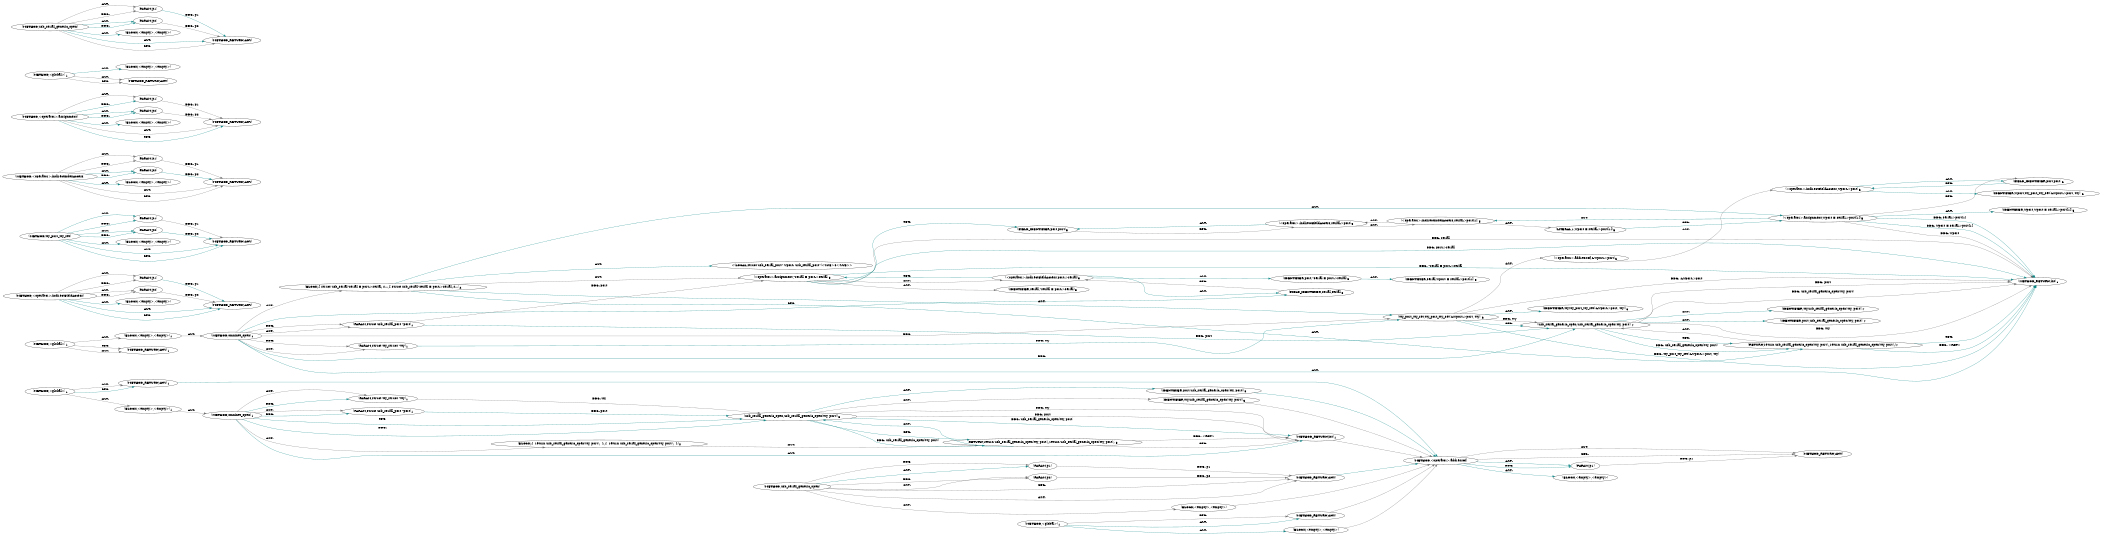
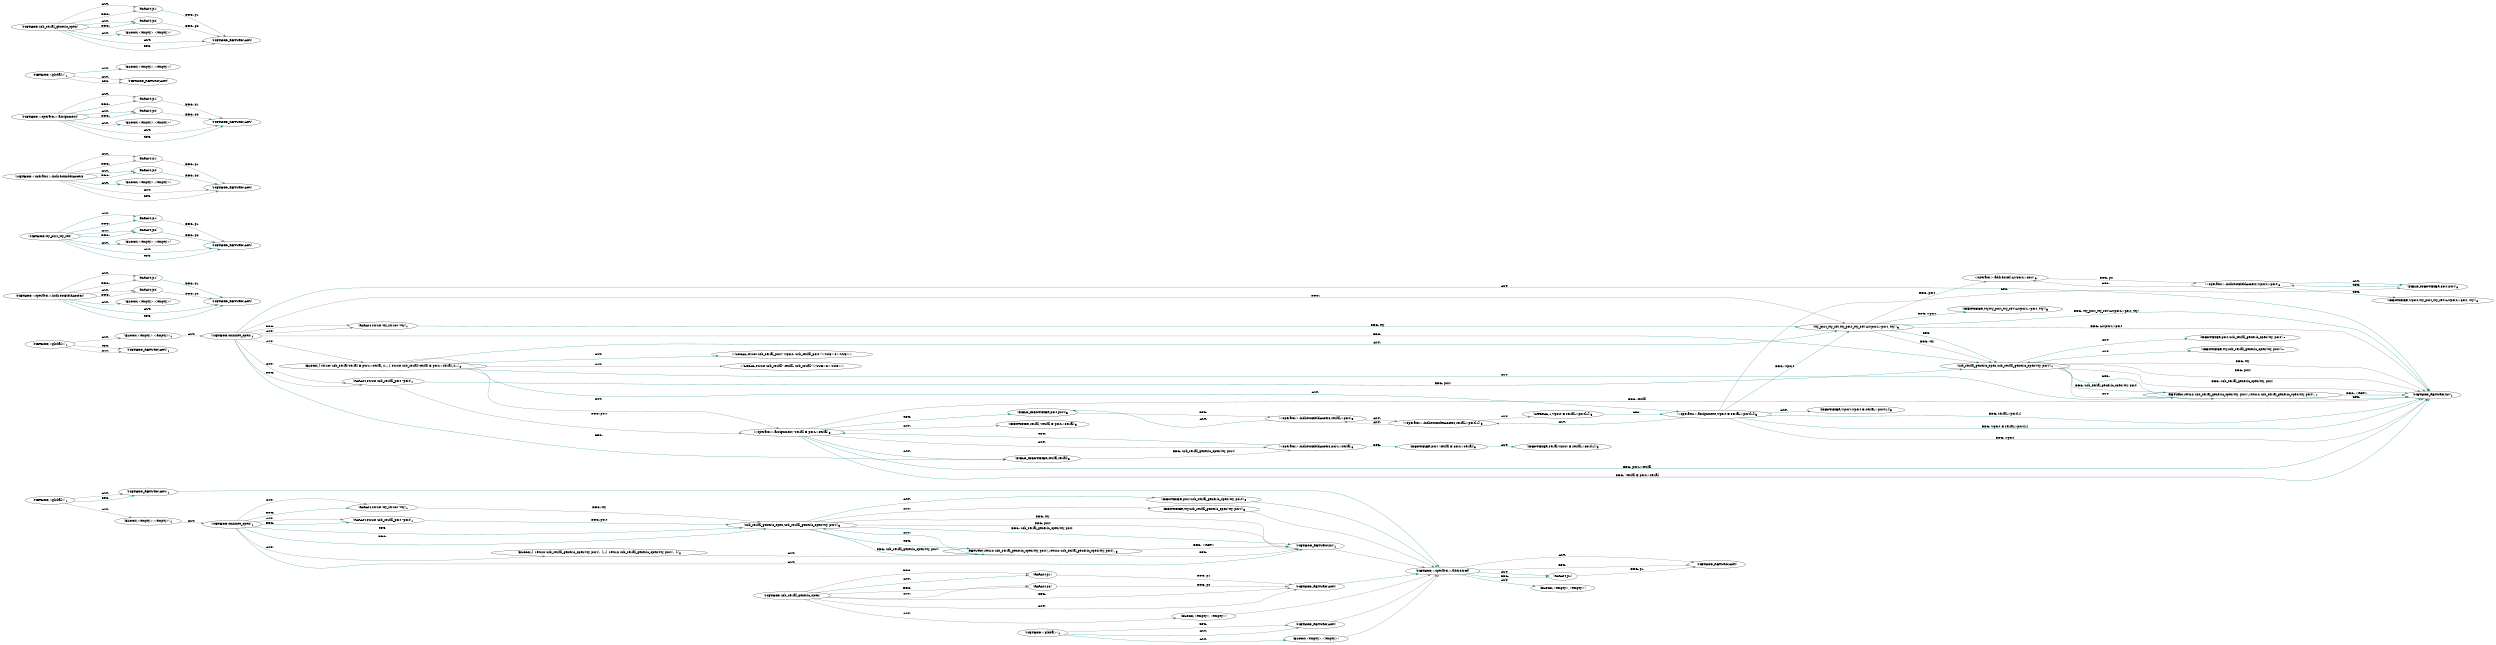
edge "(<operator>.indirectFieldAccess,wport->port)" -> "(IDENTIFIER,wport,tty_port_tty_set(&wport->port, tty))": label "AST: " -> "CFG: "
edge "(<operator>.addressOf,&wport->port)" -> "(<operator>.indirectFieldAccess,wport->port)": label "AST: " -> "DDG: p2"
edge "(tty_port_tty_set,tty_port_tty_set(&wport->port, tty))" -> "(<operator>.addressOf,&wport->port)": label "AST: " -> "DDG: port"
edge "(<operator>.indirectFieldAccess,port->serial)" -> "(IDENTIFIER,port,*serial = port->serial)": label "AST: " -> "CFG: "
edge "(FIELD_IDENTIFIER,serial,serial)" -> "(<operator>.indirectFieldAccess,port->serial)": label "CFG: " -> "DDG: usb_serial_generic_open(tty, port)"
edge "(<operator>.indirectFieldAccess,wport->port)" -> "(<operator>.addressOf,&wport->port)": added, label "CFG:"
edge "(<operator>.indirectFieldAccess,port->serial)" -> "(FIELD_IDENTIFIER,serial,serial)": now "(<operator>.assignment,*serial = port->serial)" -> "(FIELD_IDENTIFIER,serial,serial)"
edge "(tty_port_tty_set,tty_port_tty_set(&wport->port, tty))" -> "(IDENTIFIER,tty,tty_port_tty_set(&wport->port, tty))": label "AST: " -> "DDG: wport"
node "<(LOCAL,struct usb_serial* serial: usb_serial*)<SUB>3</SUB>>": added
edge "(<operator>.assignment,wport = serial->port[1])" -> "(tty_port_tty_set,tty_port_tty_set(&wport->port, tty))": added, label "DDG: wport"
